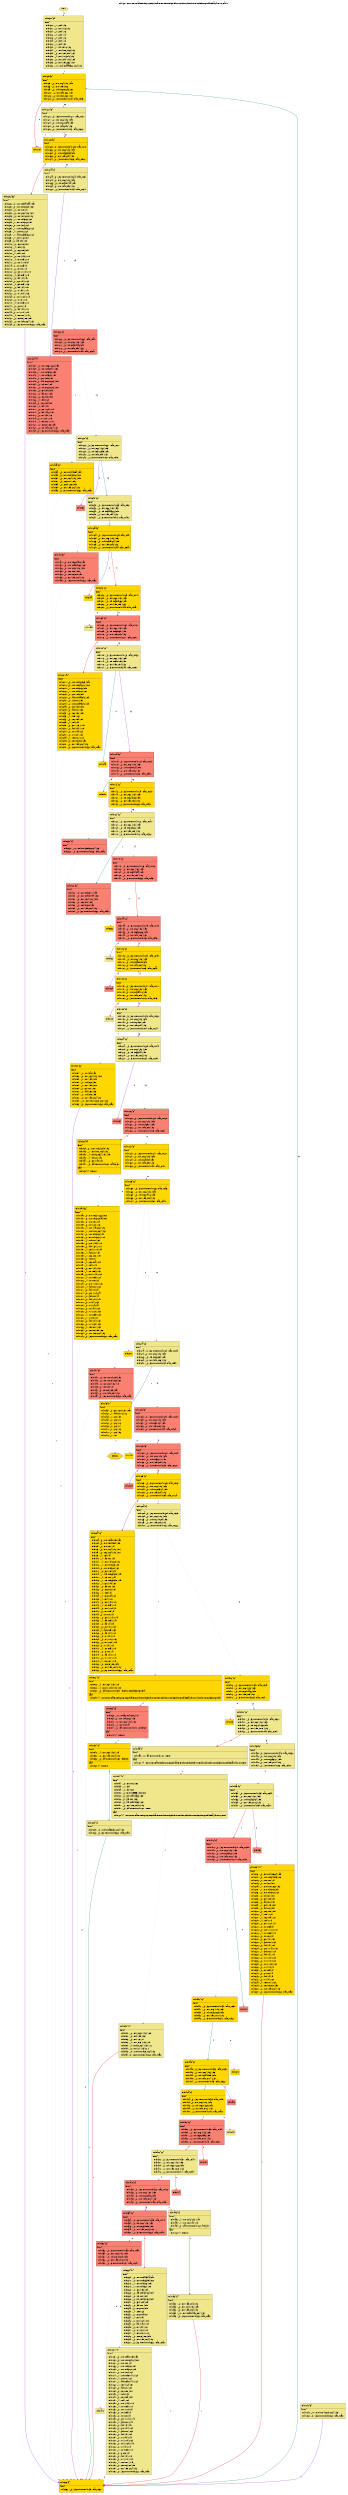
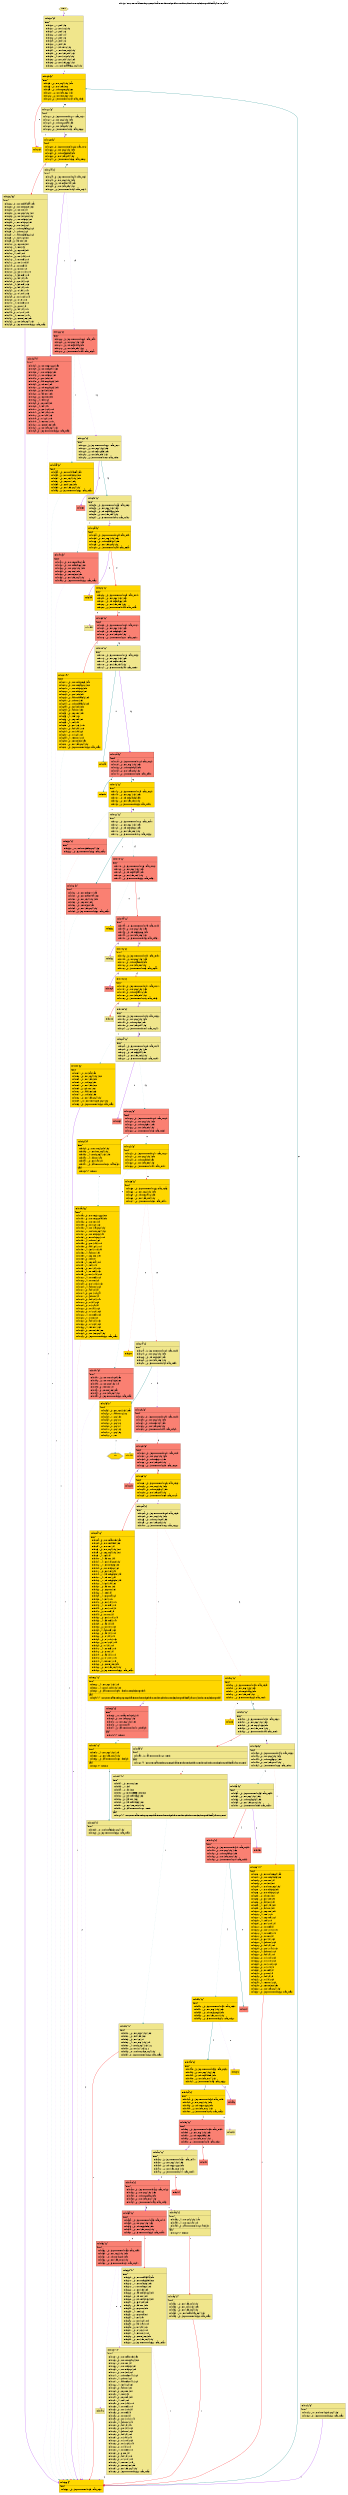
edge "0x4017d2 [28]" -> "0x4017b6 [28]": reversed
node "Desktop": label "Desktop" -> "Exit"
edge "0x401e5b [15]" -> "0x402562 [5]": removed, label "1"
